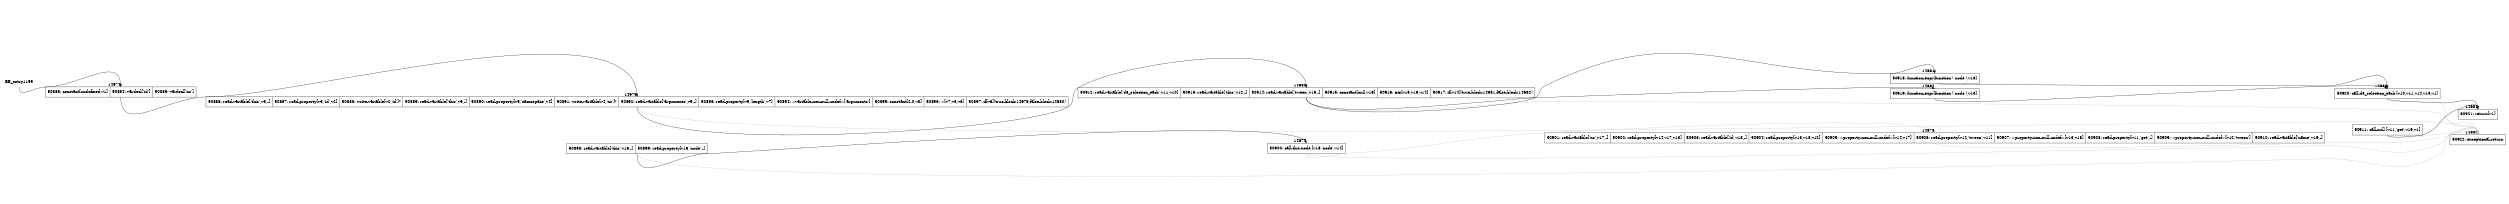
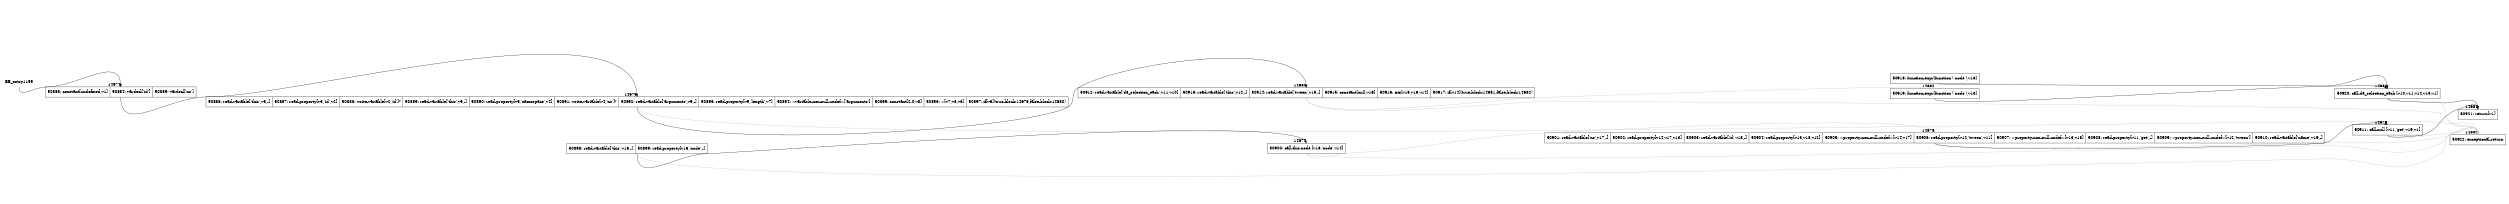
edge "50912: read-variable['d3_selection_each',v11,v10]" -> "50918: function-expr[function ( node ),v13]": removed
edge "50912: read-variable['d3_selection_each',v11,v10]" -> "50919: function-expr[function ( node ),v13]": color black -> gray
edge "50901: read-variable['ns',v17,-]" -> "50911: call-null [v11,'get',v19,v1]": added
